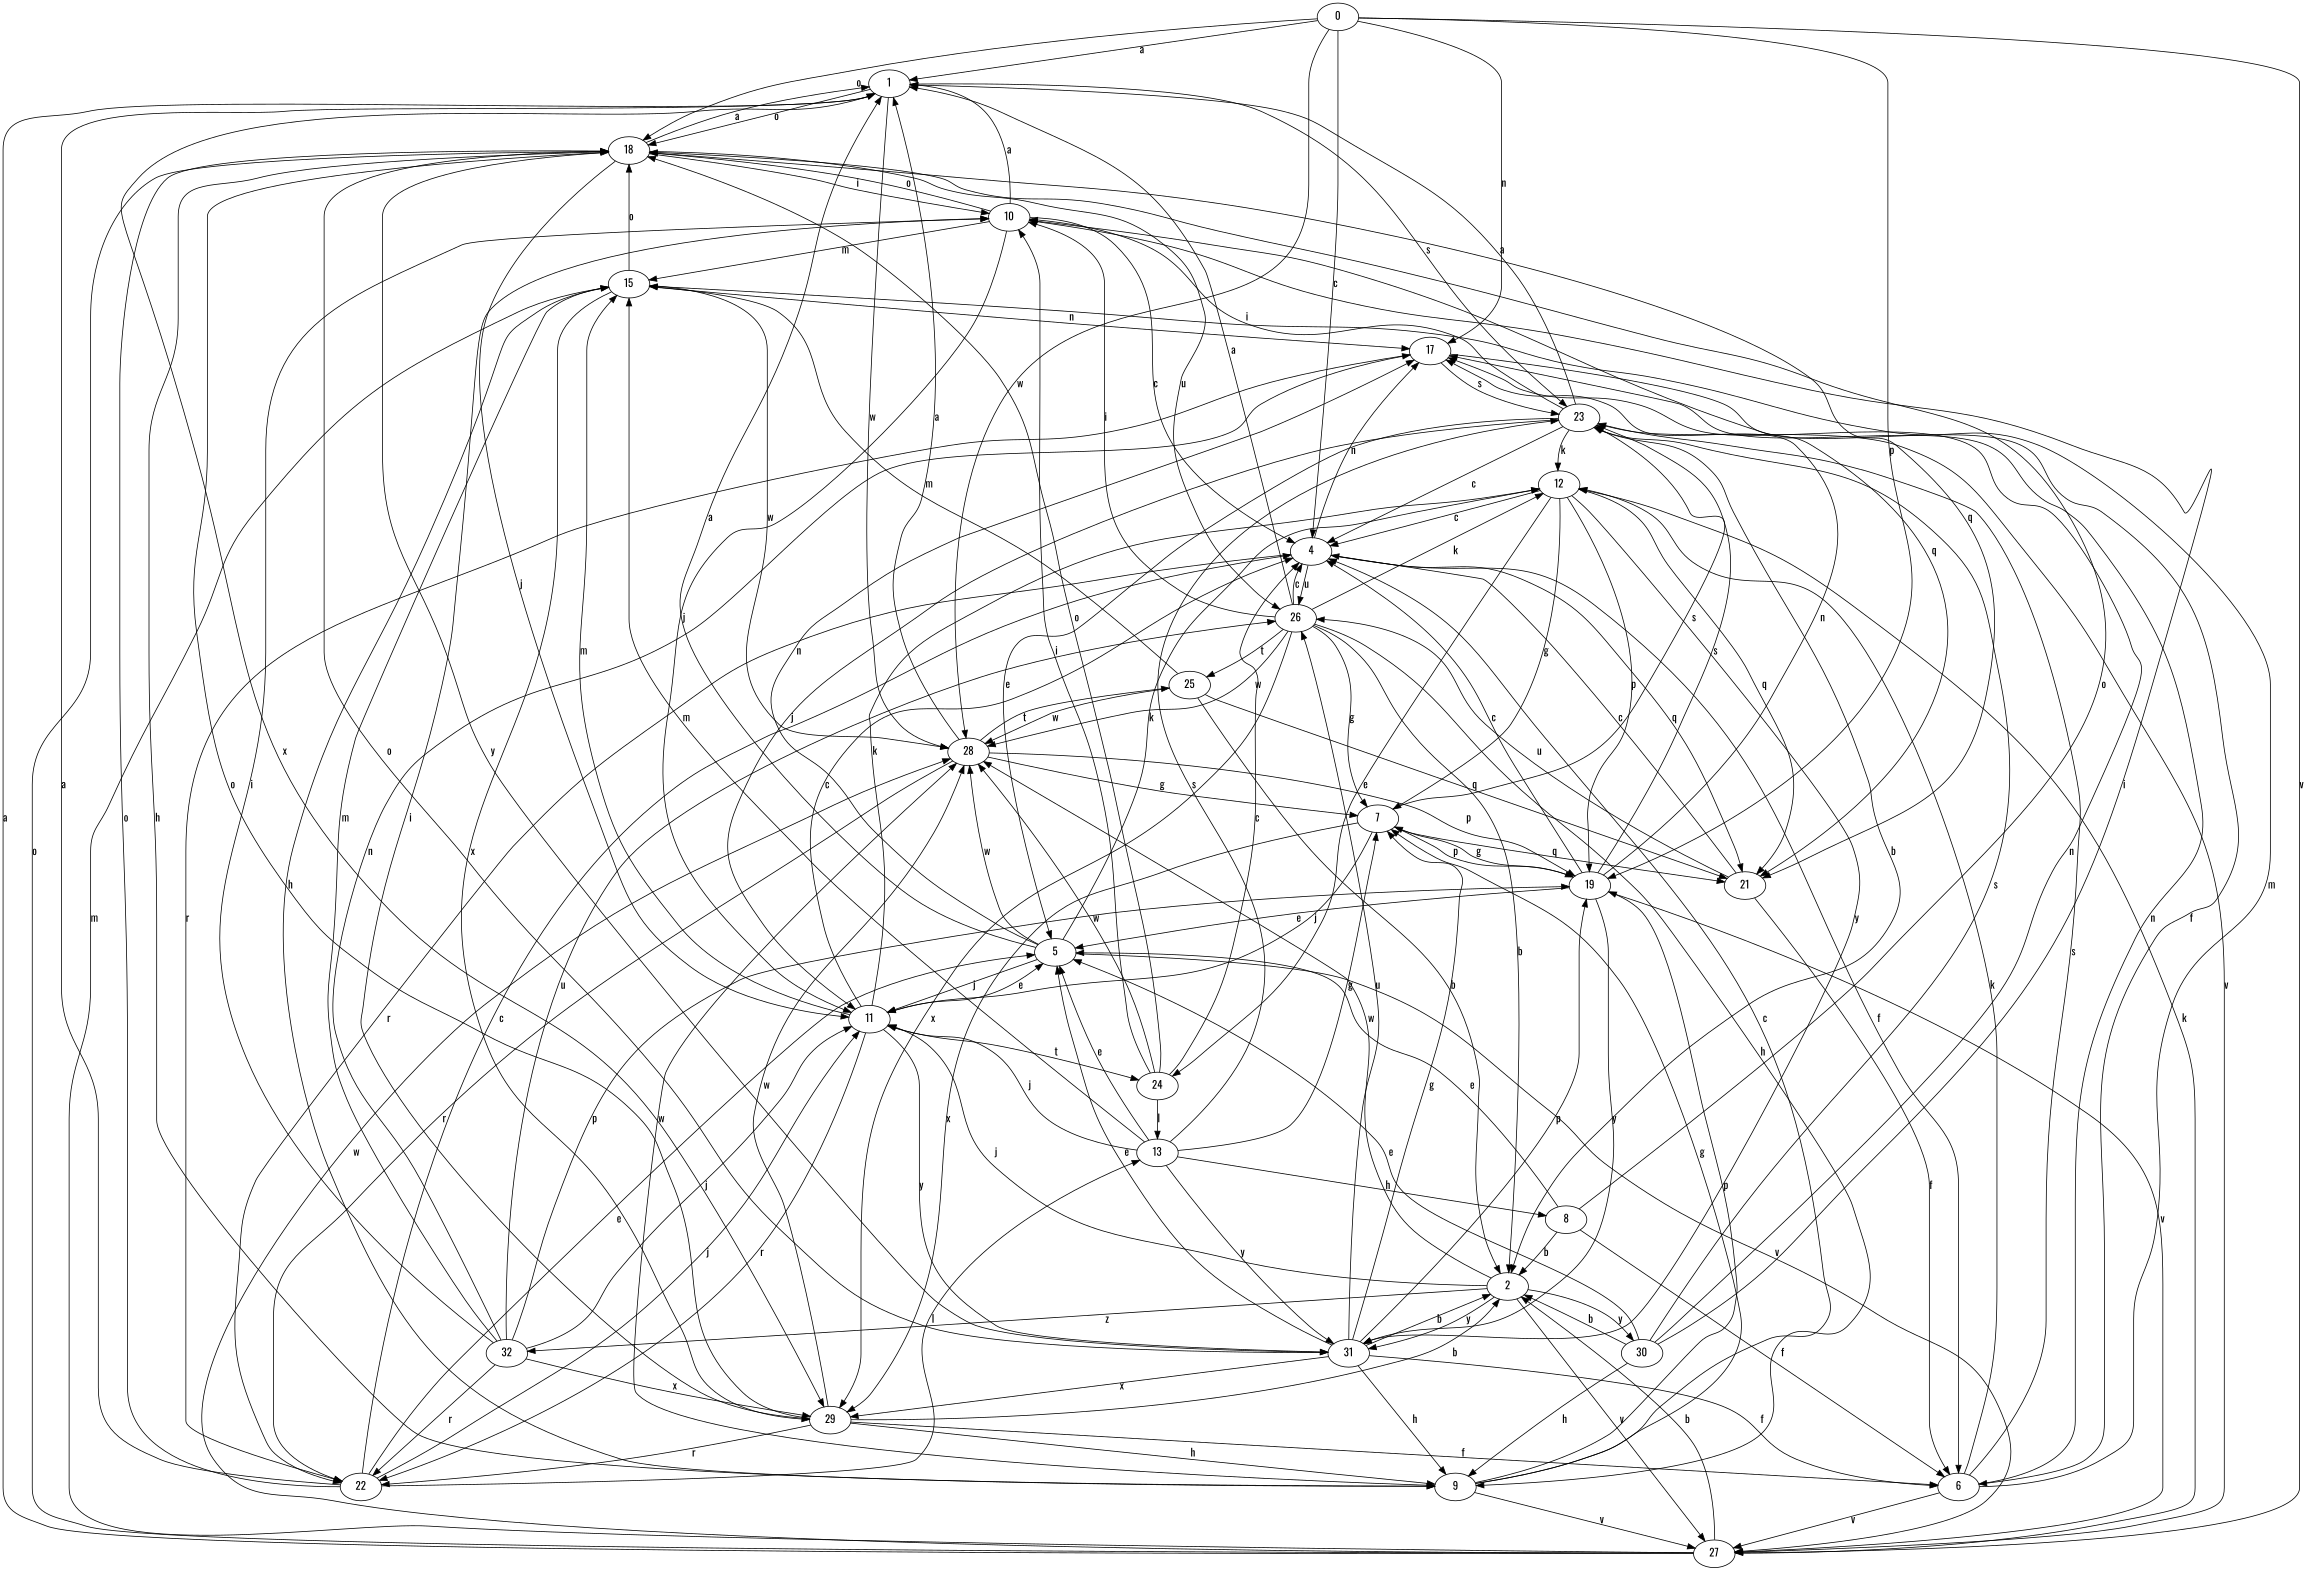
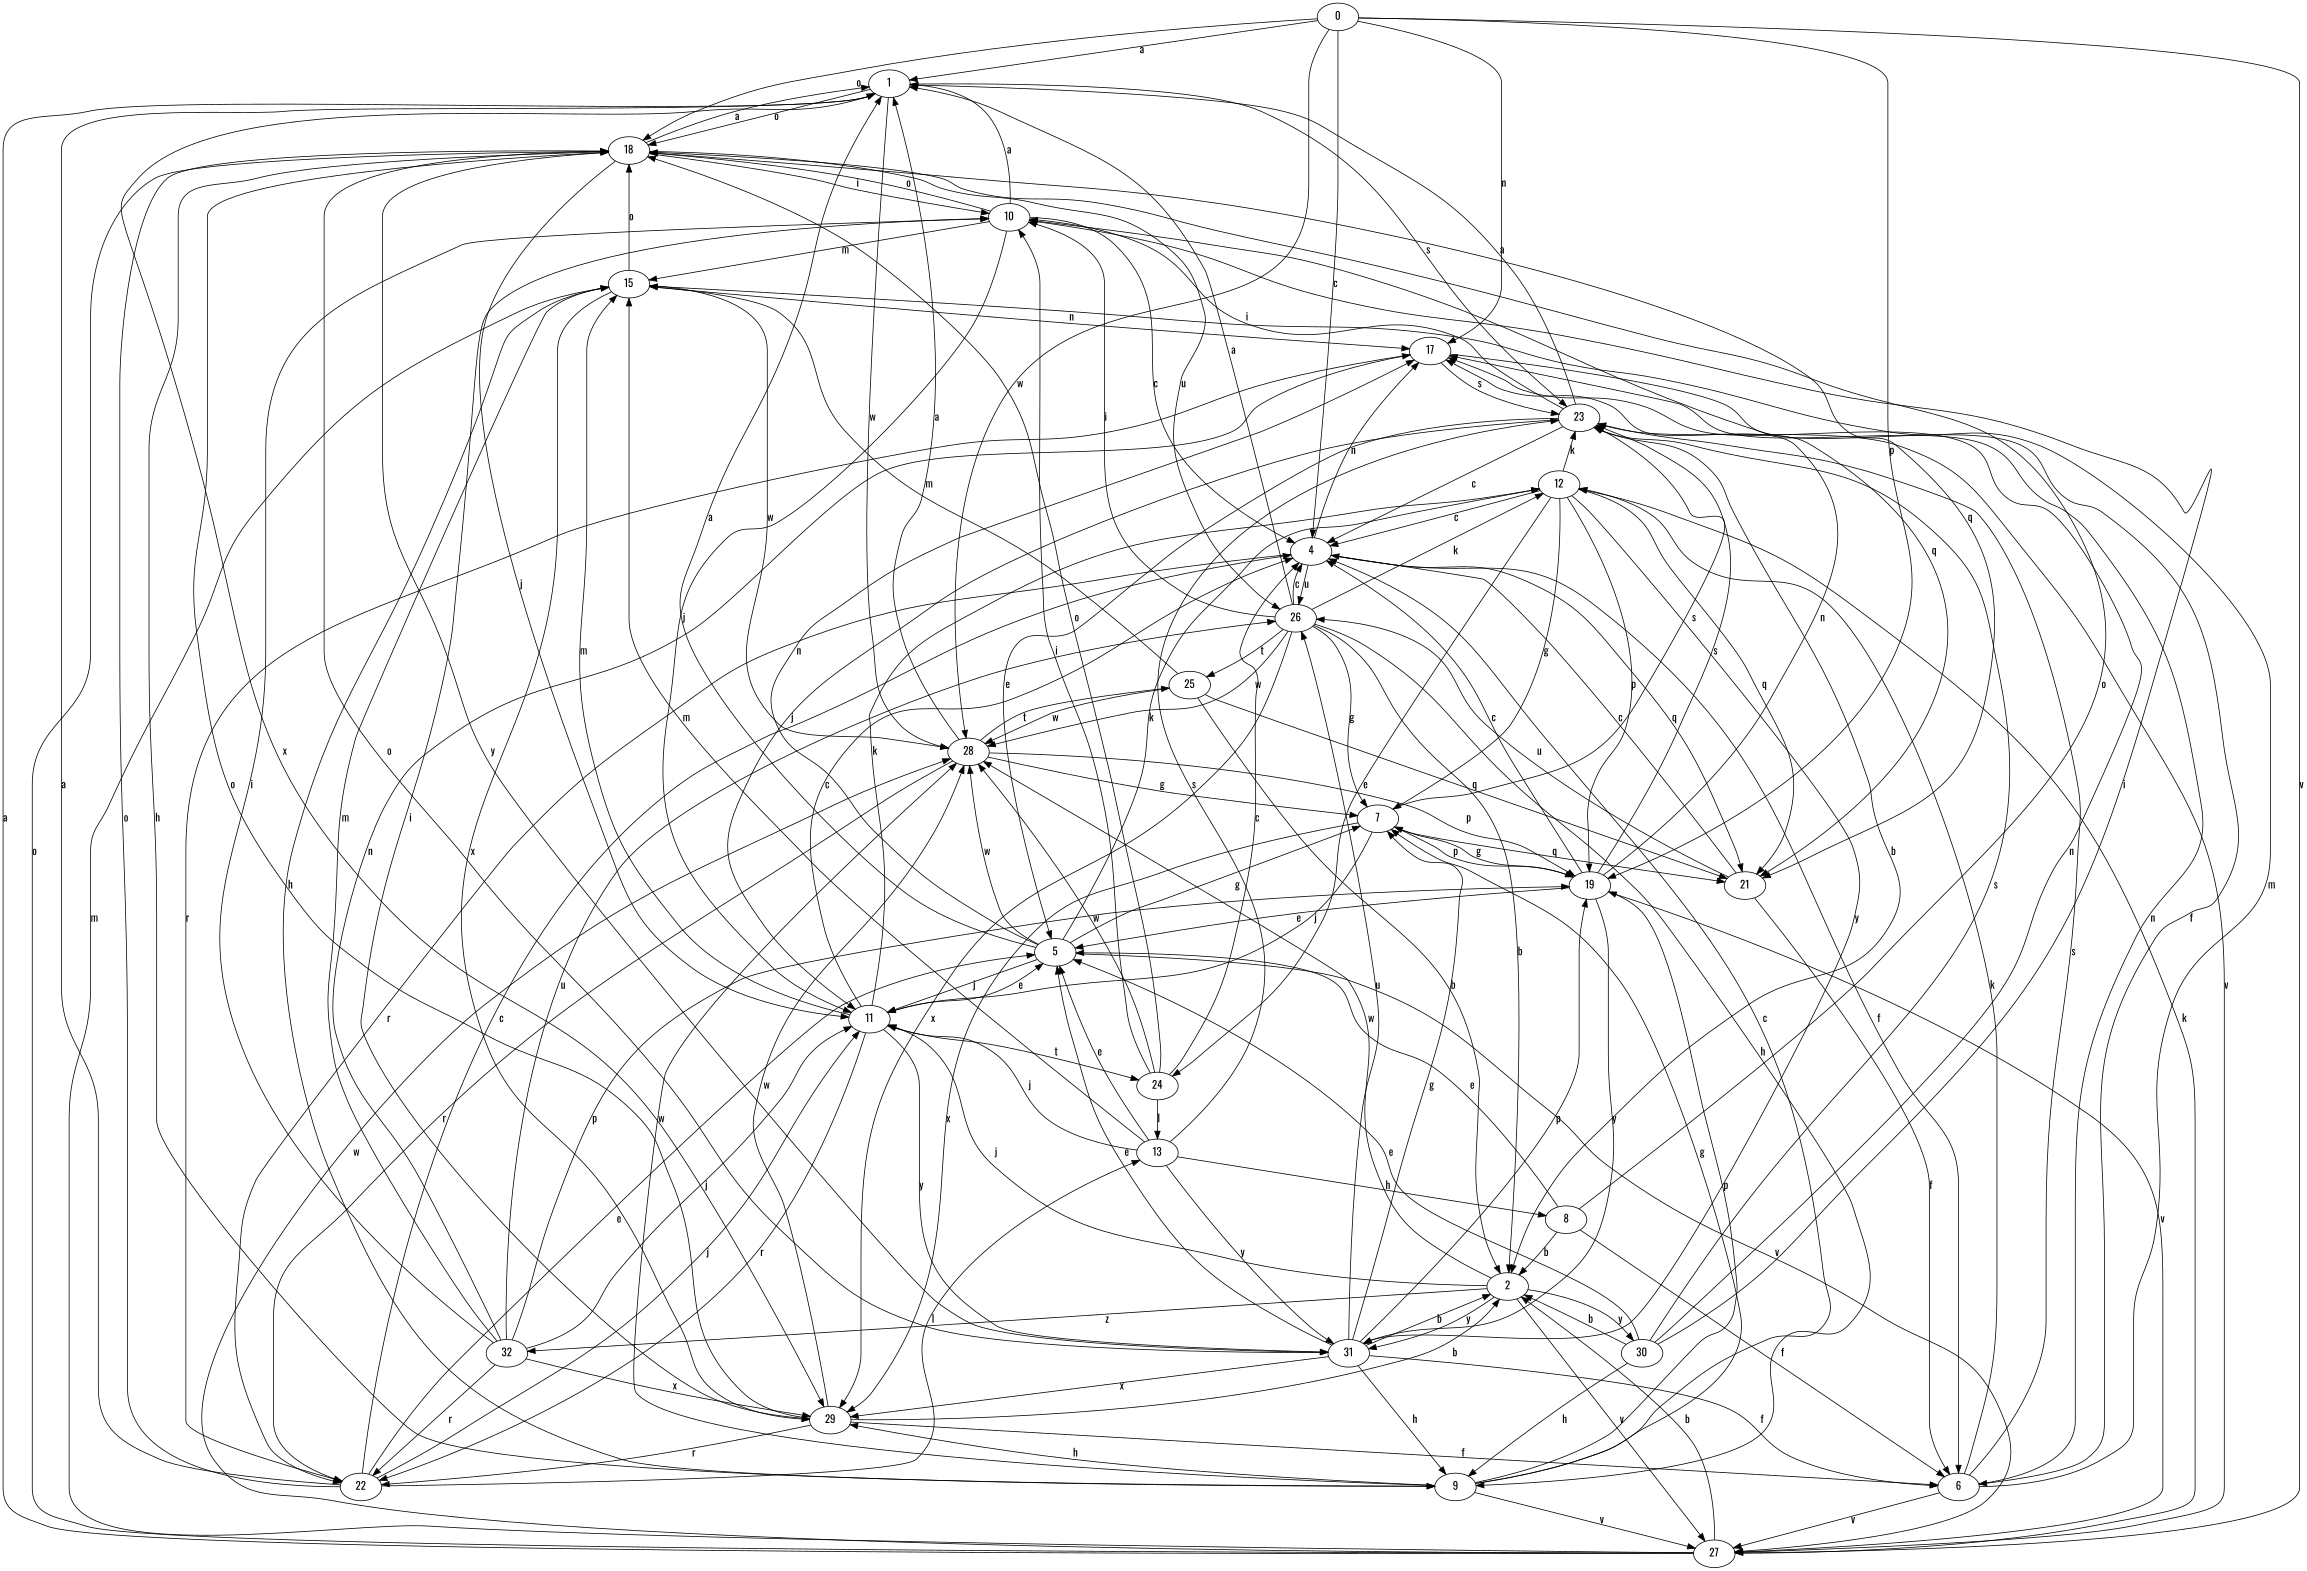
edge "23" -> "12": reversed
edge "13" -> "7": now "5" -> "7"
edge "29" -> "9": reversed
